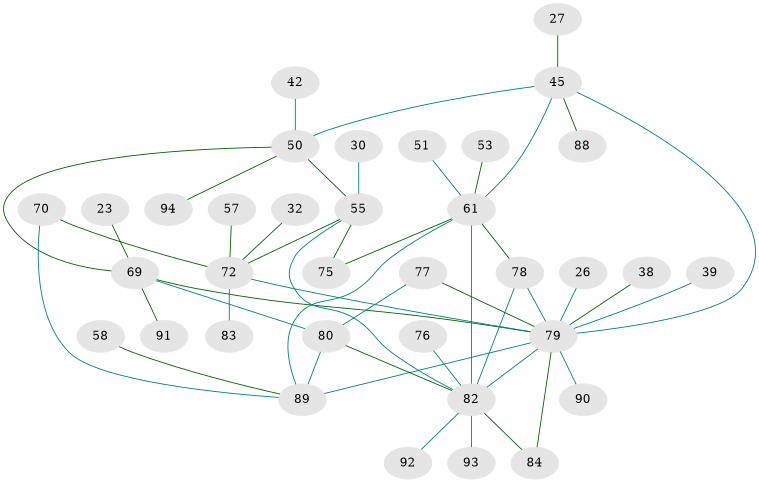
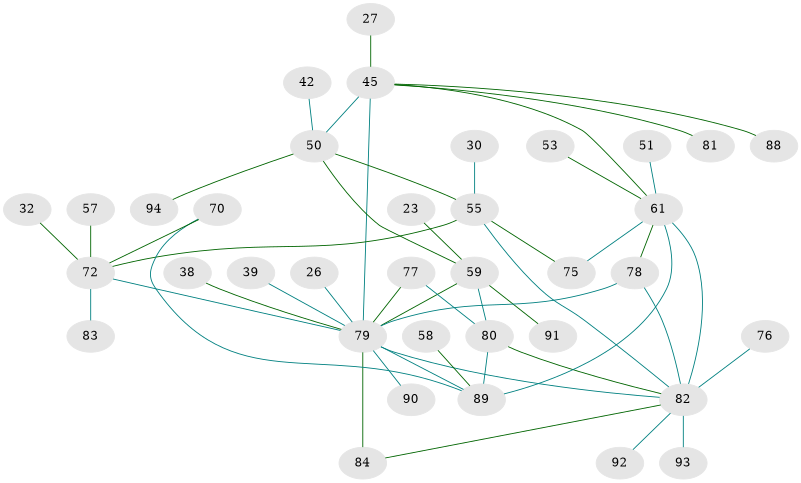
node "81": added
edge "45" -- "61": color teal -> darkgreen
edge "61" -- "75": color darkgreen -> teal
node "69": label "69" -> "59"
